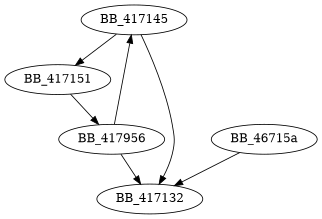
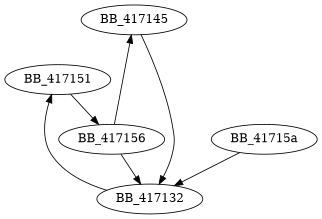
edge "BB_417145" -> "BB_417151": now "BB_417132" -> "BB_417151"
node "BB_417956": label "BB_417956" -> "BB_417156"
node "BB_46715a": label "BB_46715a" -> "BB_41715a"
